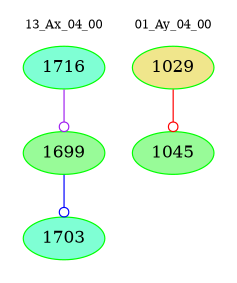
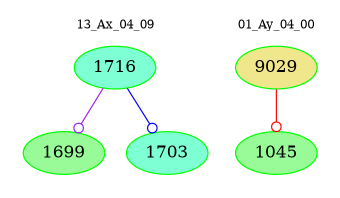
cluster "13_Ax_04_00": label "13_Ax_04_00" -> "13_Ax_04_09"
node "1029": label "1029" -> "9029"
edge "1699" -> "1703": now "1716" -> "1703"
